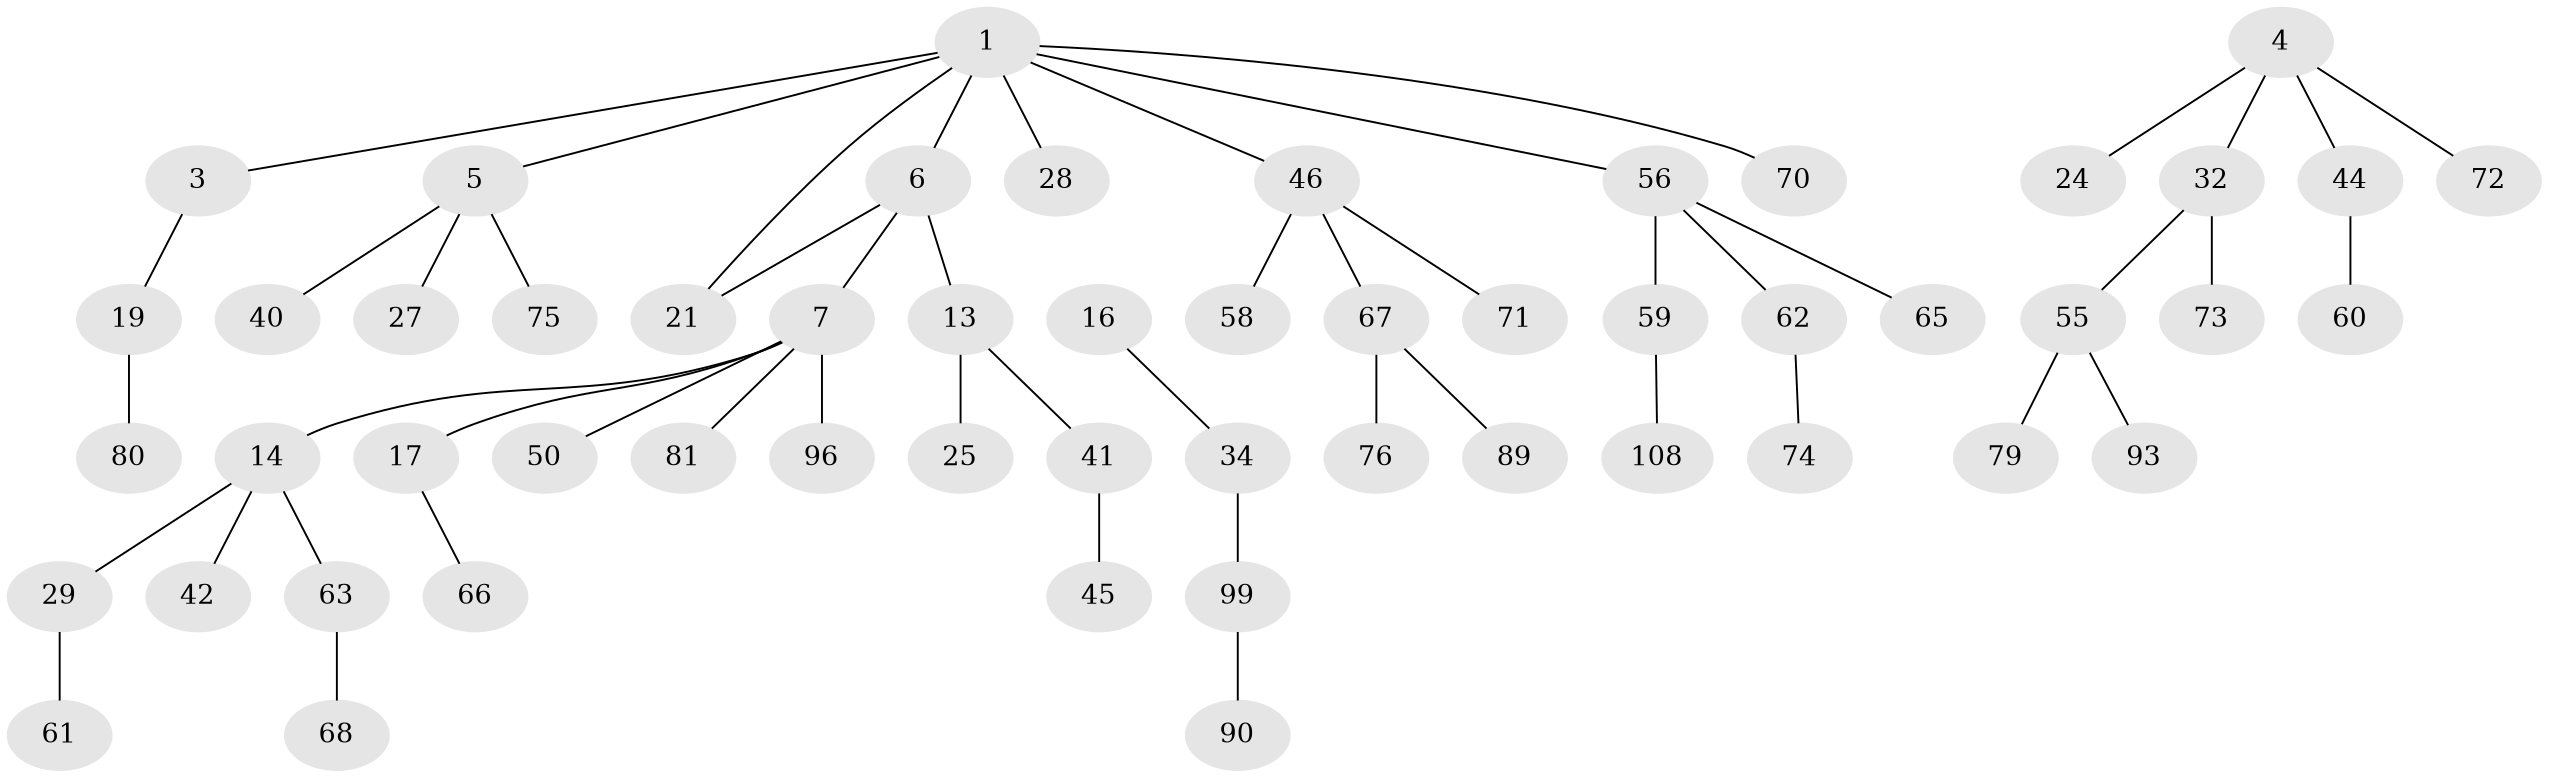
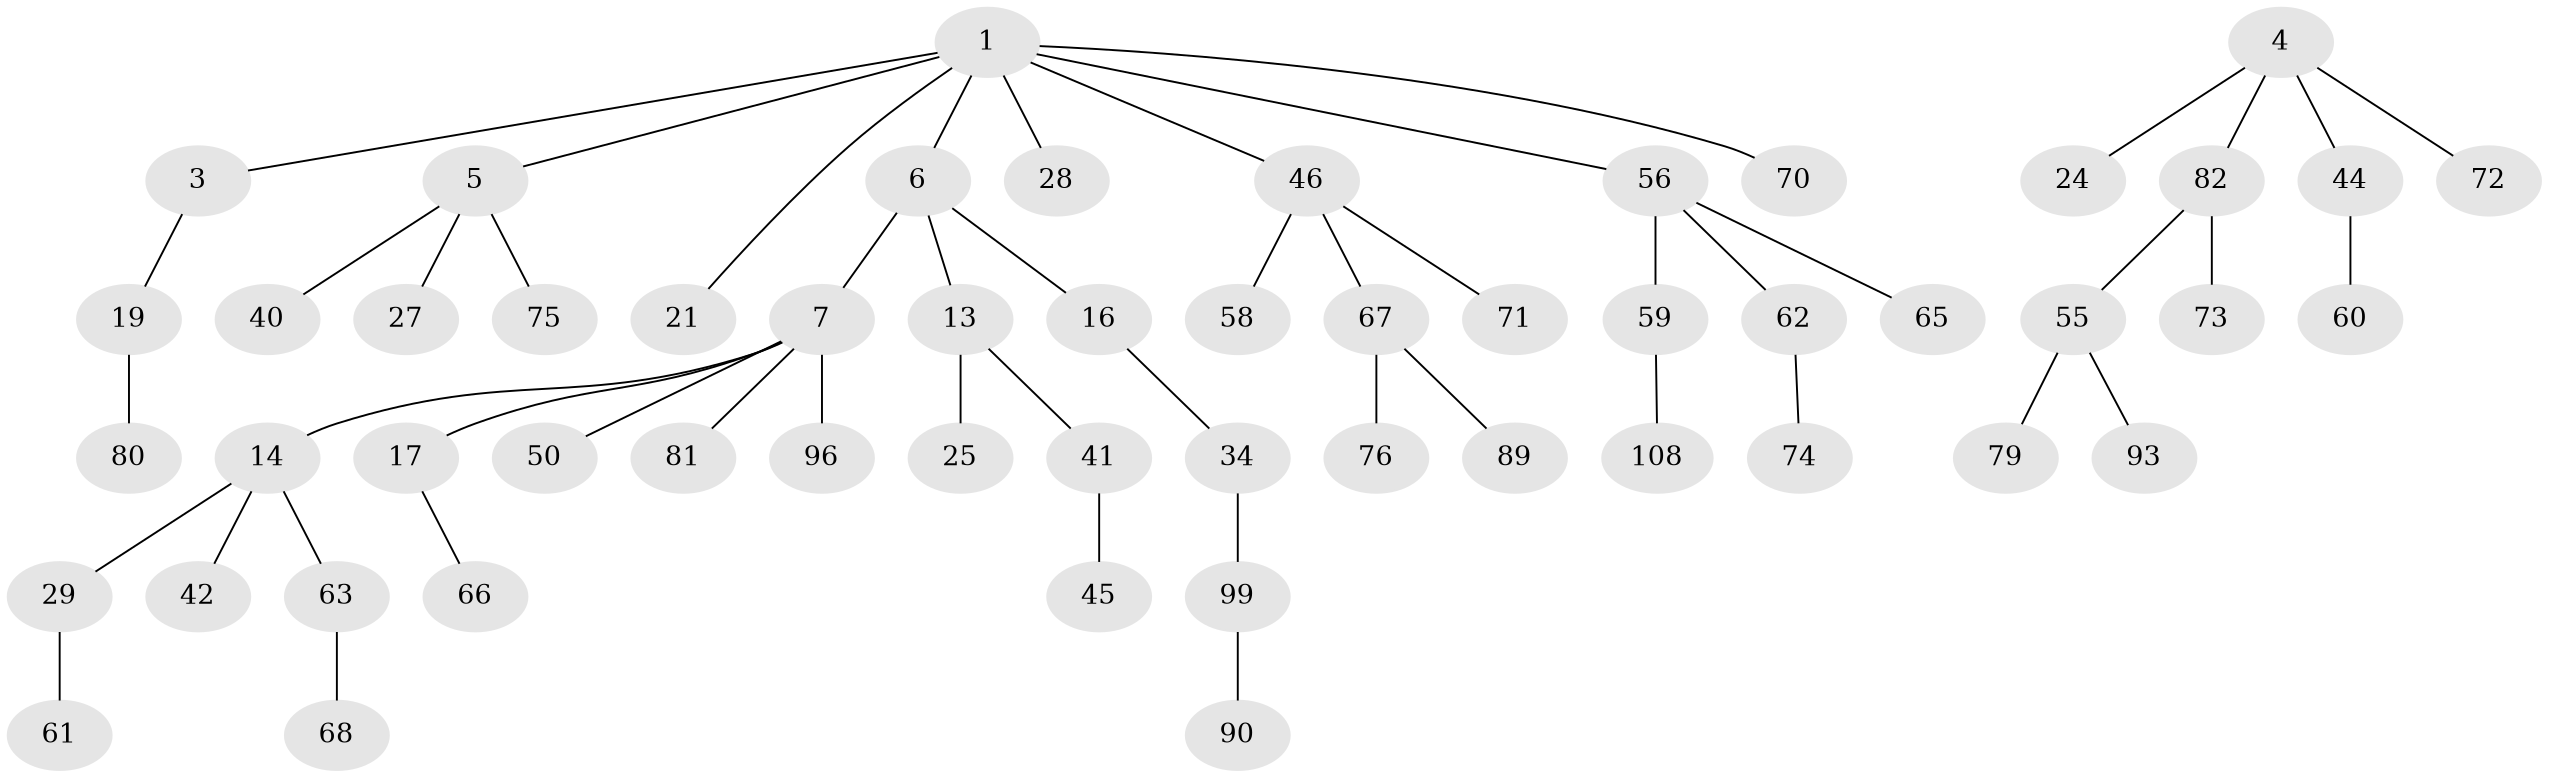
node "32": label "32" -> "82"
edge "6" -- "21": now "6" -- "16"
